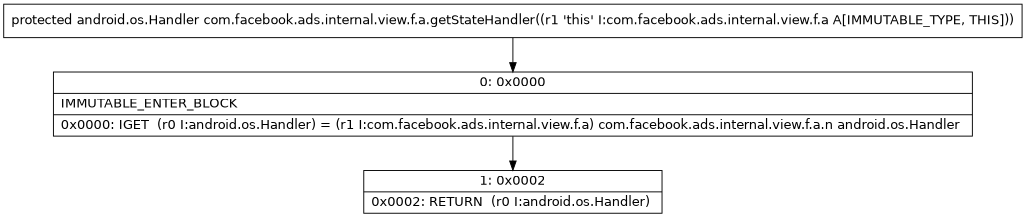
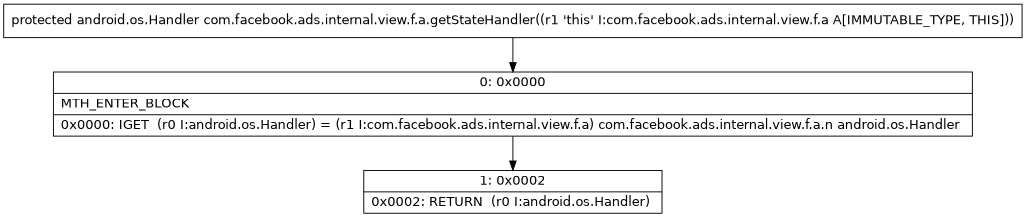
node "0: 0x0000": text "IMMUTABLE_ENTER_BLOCK" -> "MTH_ENTER_BLOCK"
